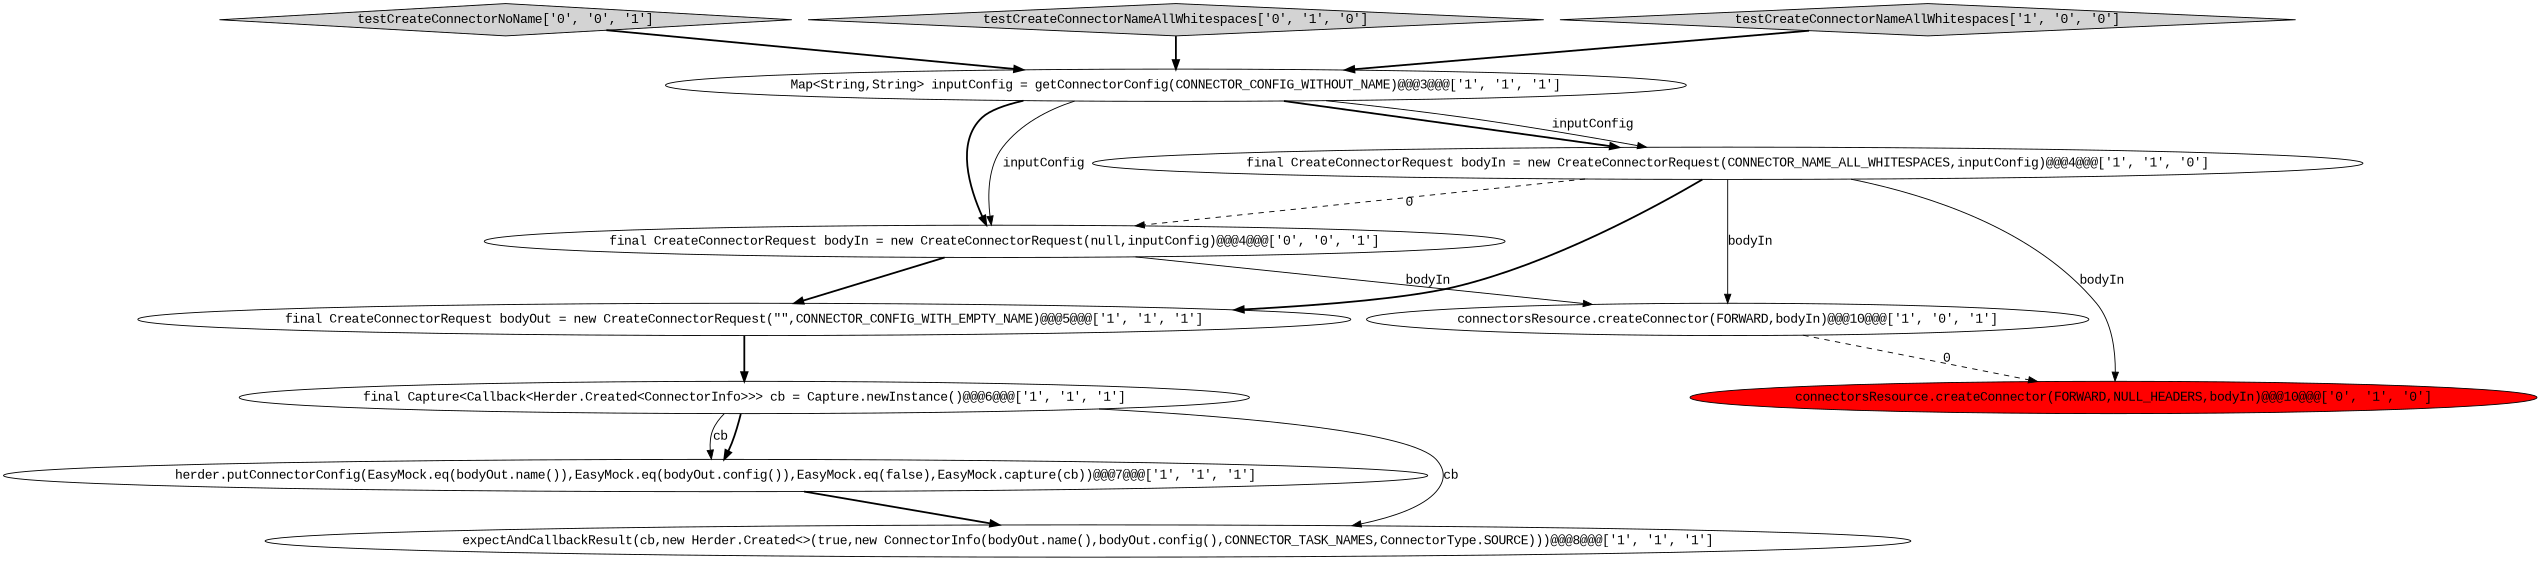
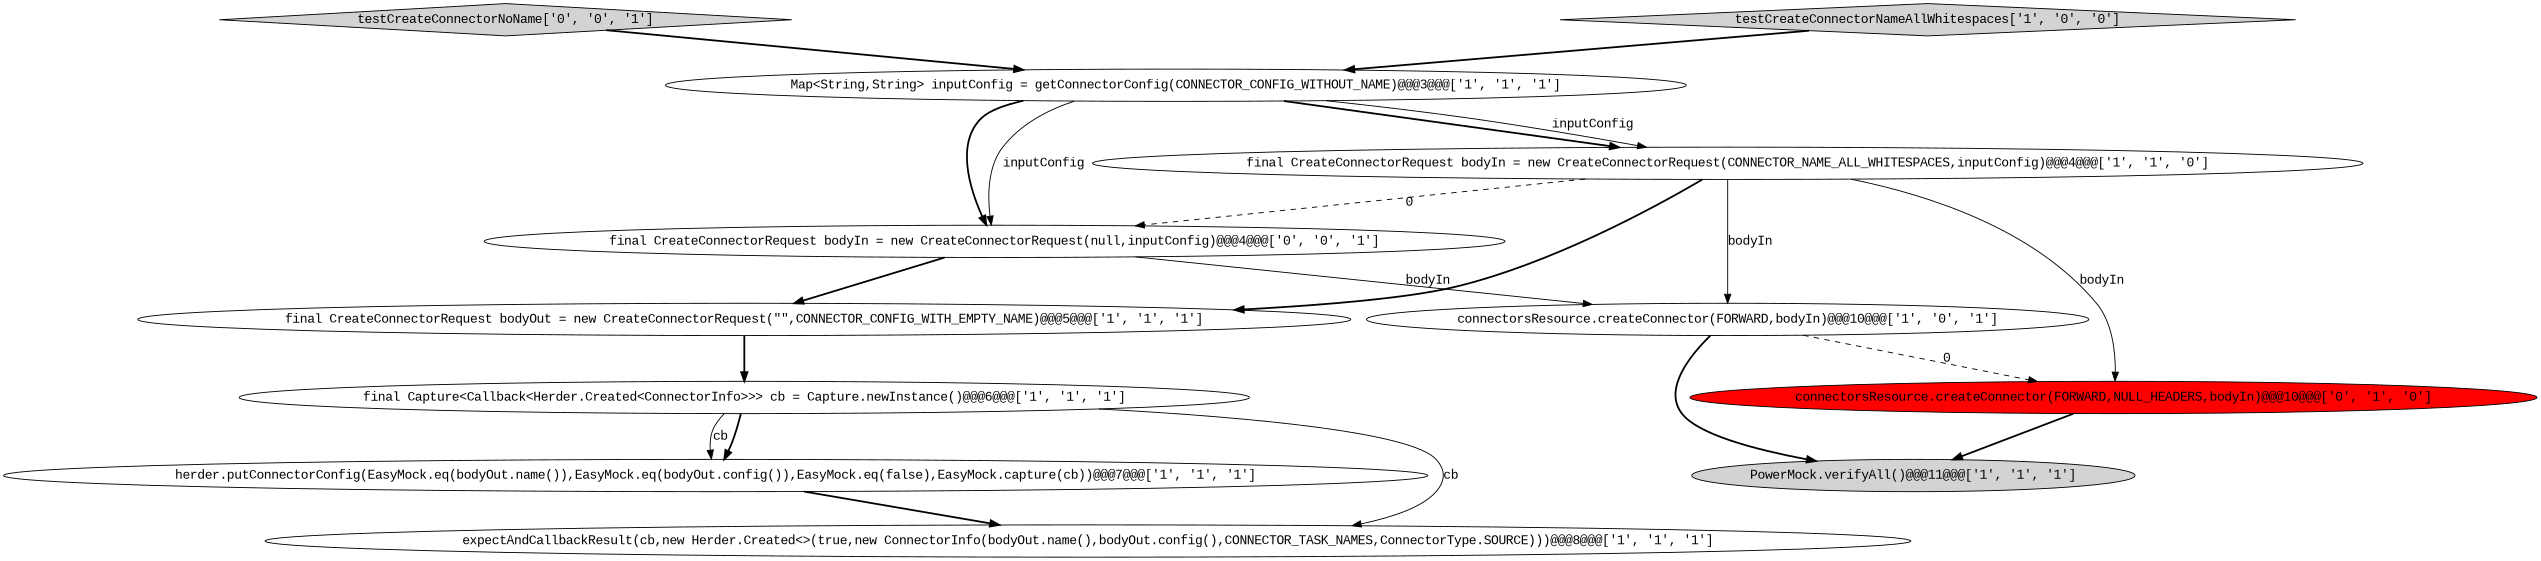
node "testCreateConnectorNameAllWhitespaces['0', '1', '0']": removed
node "PowerMock.verifyAll()@@@11@@@['1', '1', '1']": added
